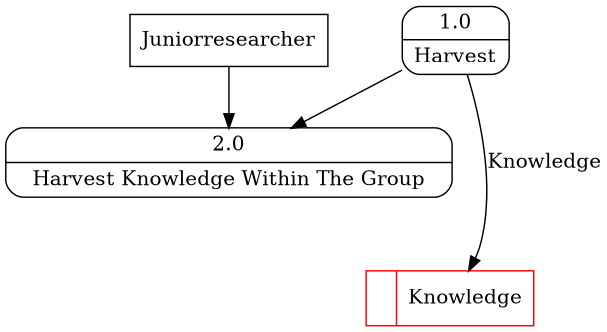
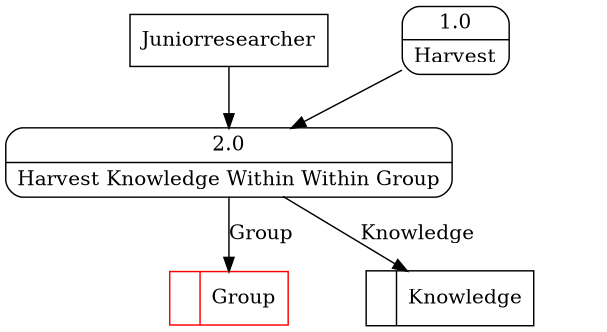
edge "1.0" -> "Knowledge": now "2.0" -> "Knowledge"
node "2.0": text "Harvest Knowledge Within The Group" -> "Harvest Knowledge Within Within Group"
node "Group": added
node "Knowledge": color red -> black
